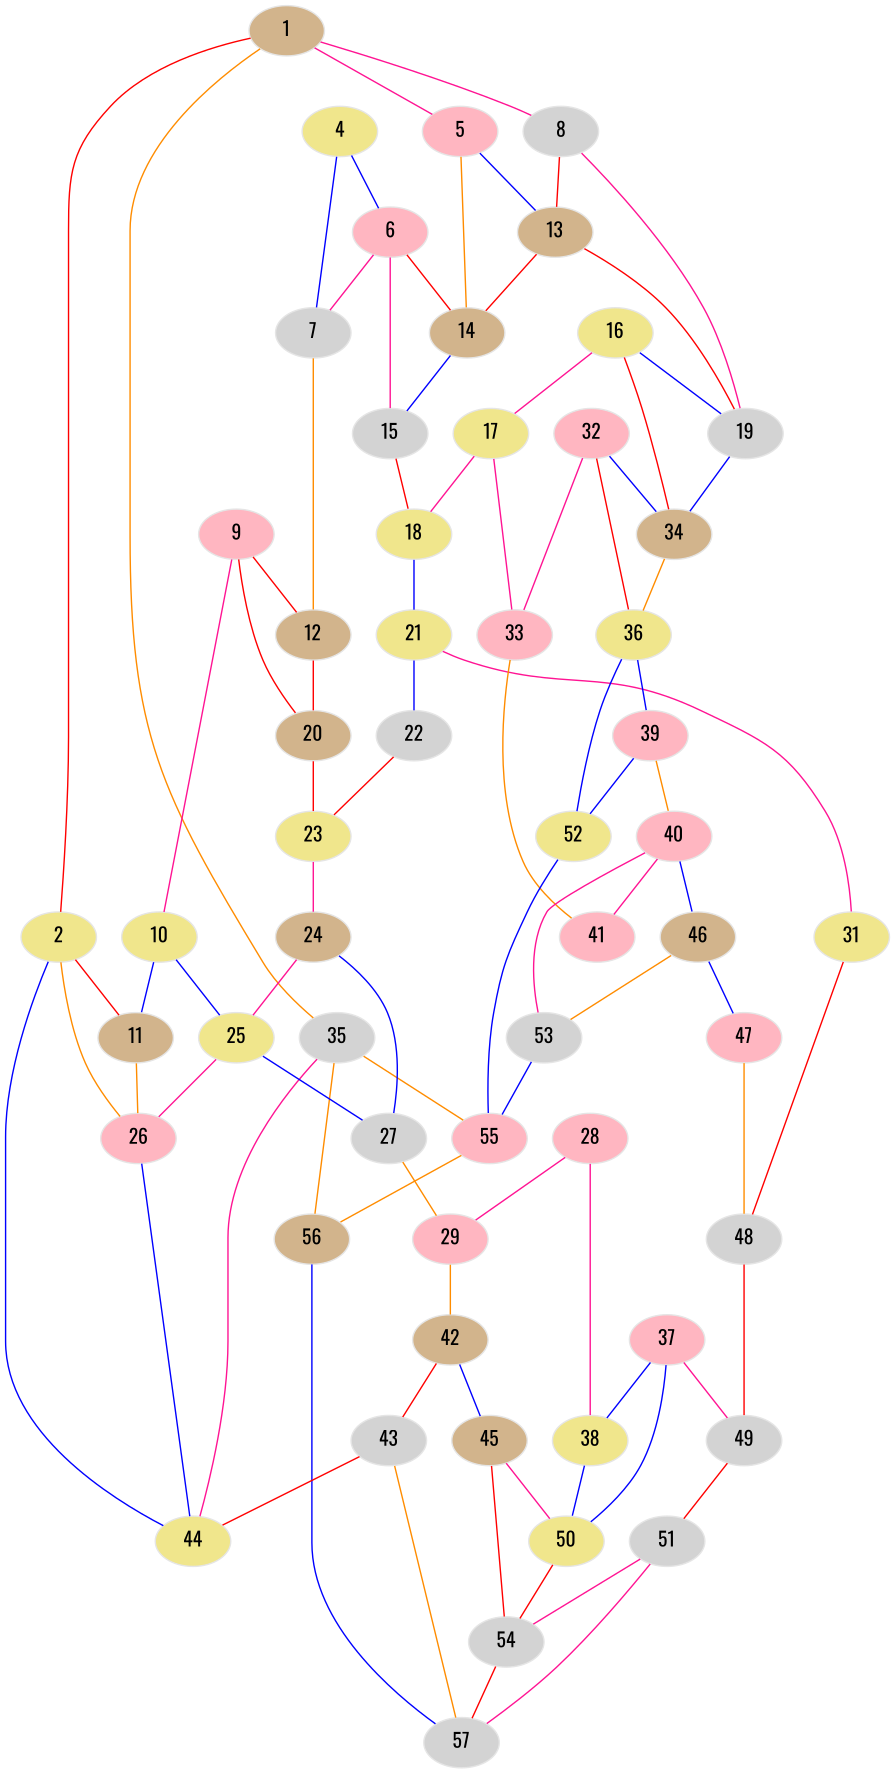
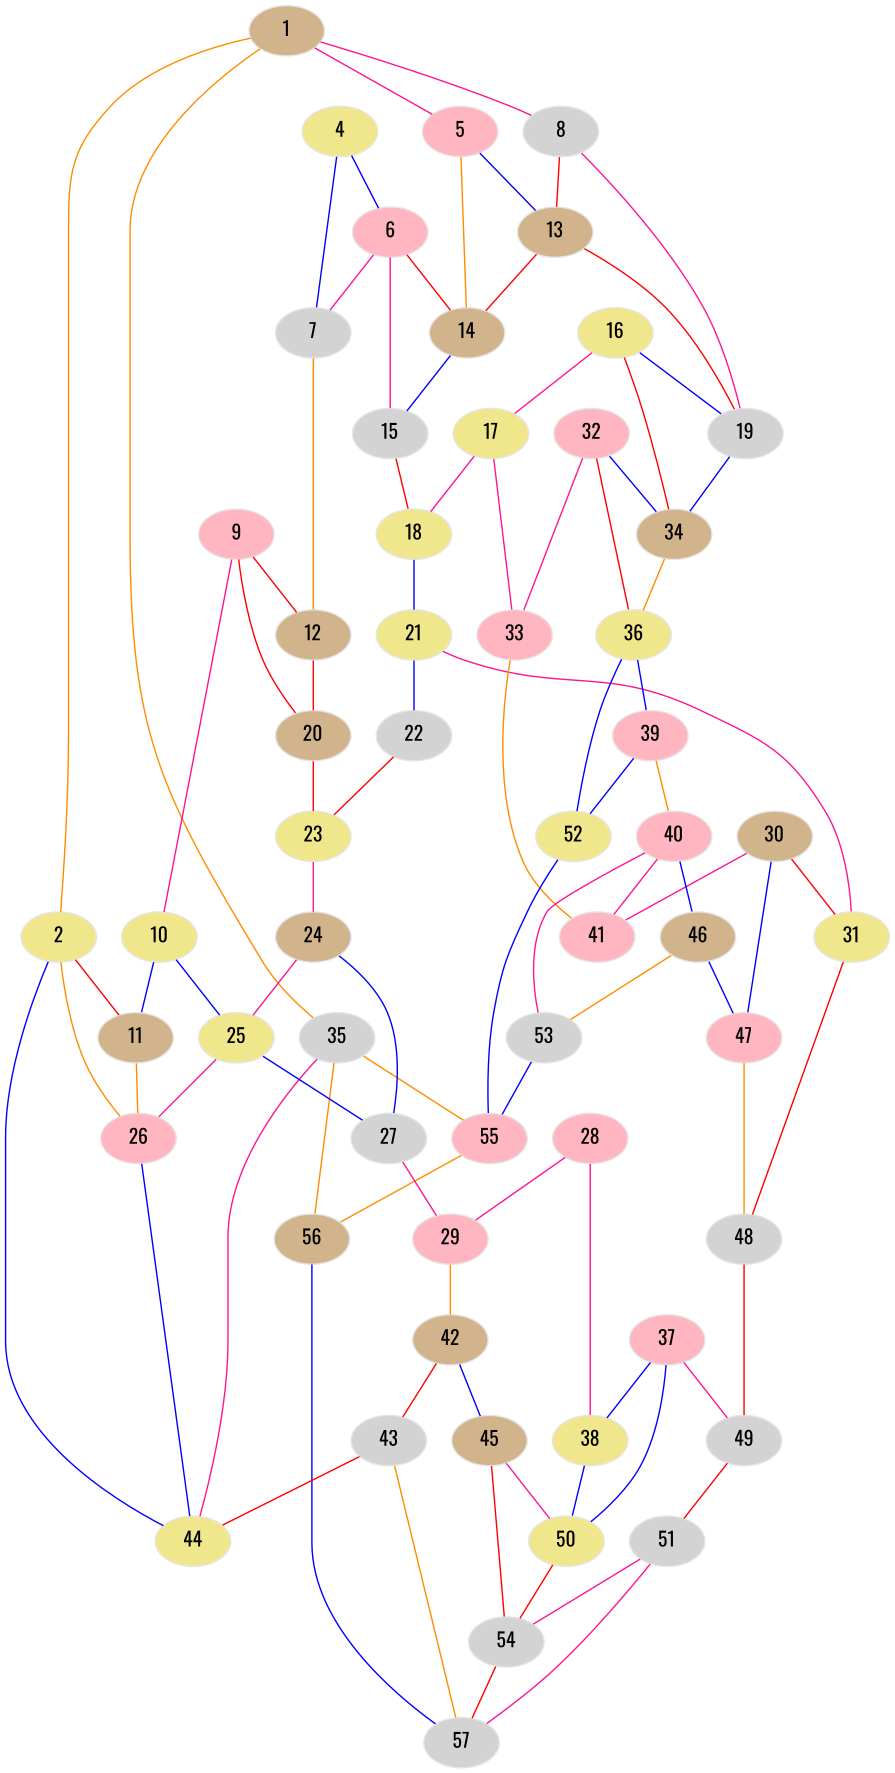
edge "1" -- "2": color red -> darkorange
node "30": added
edge "27" -- "29": color darkorange -> deeppink
